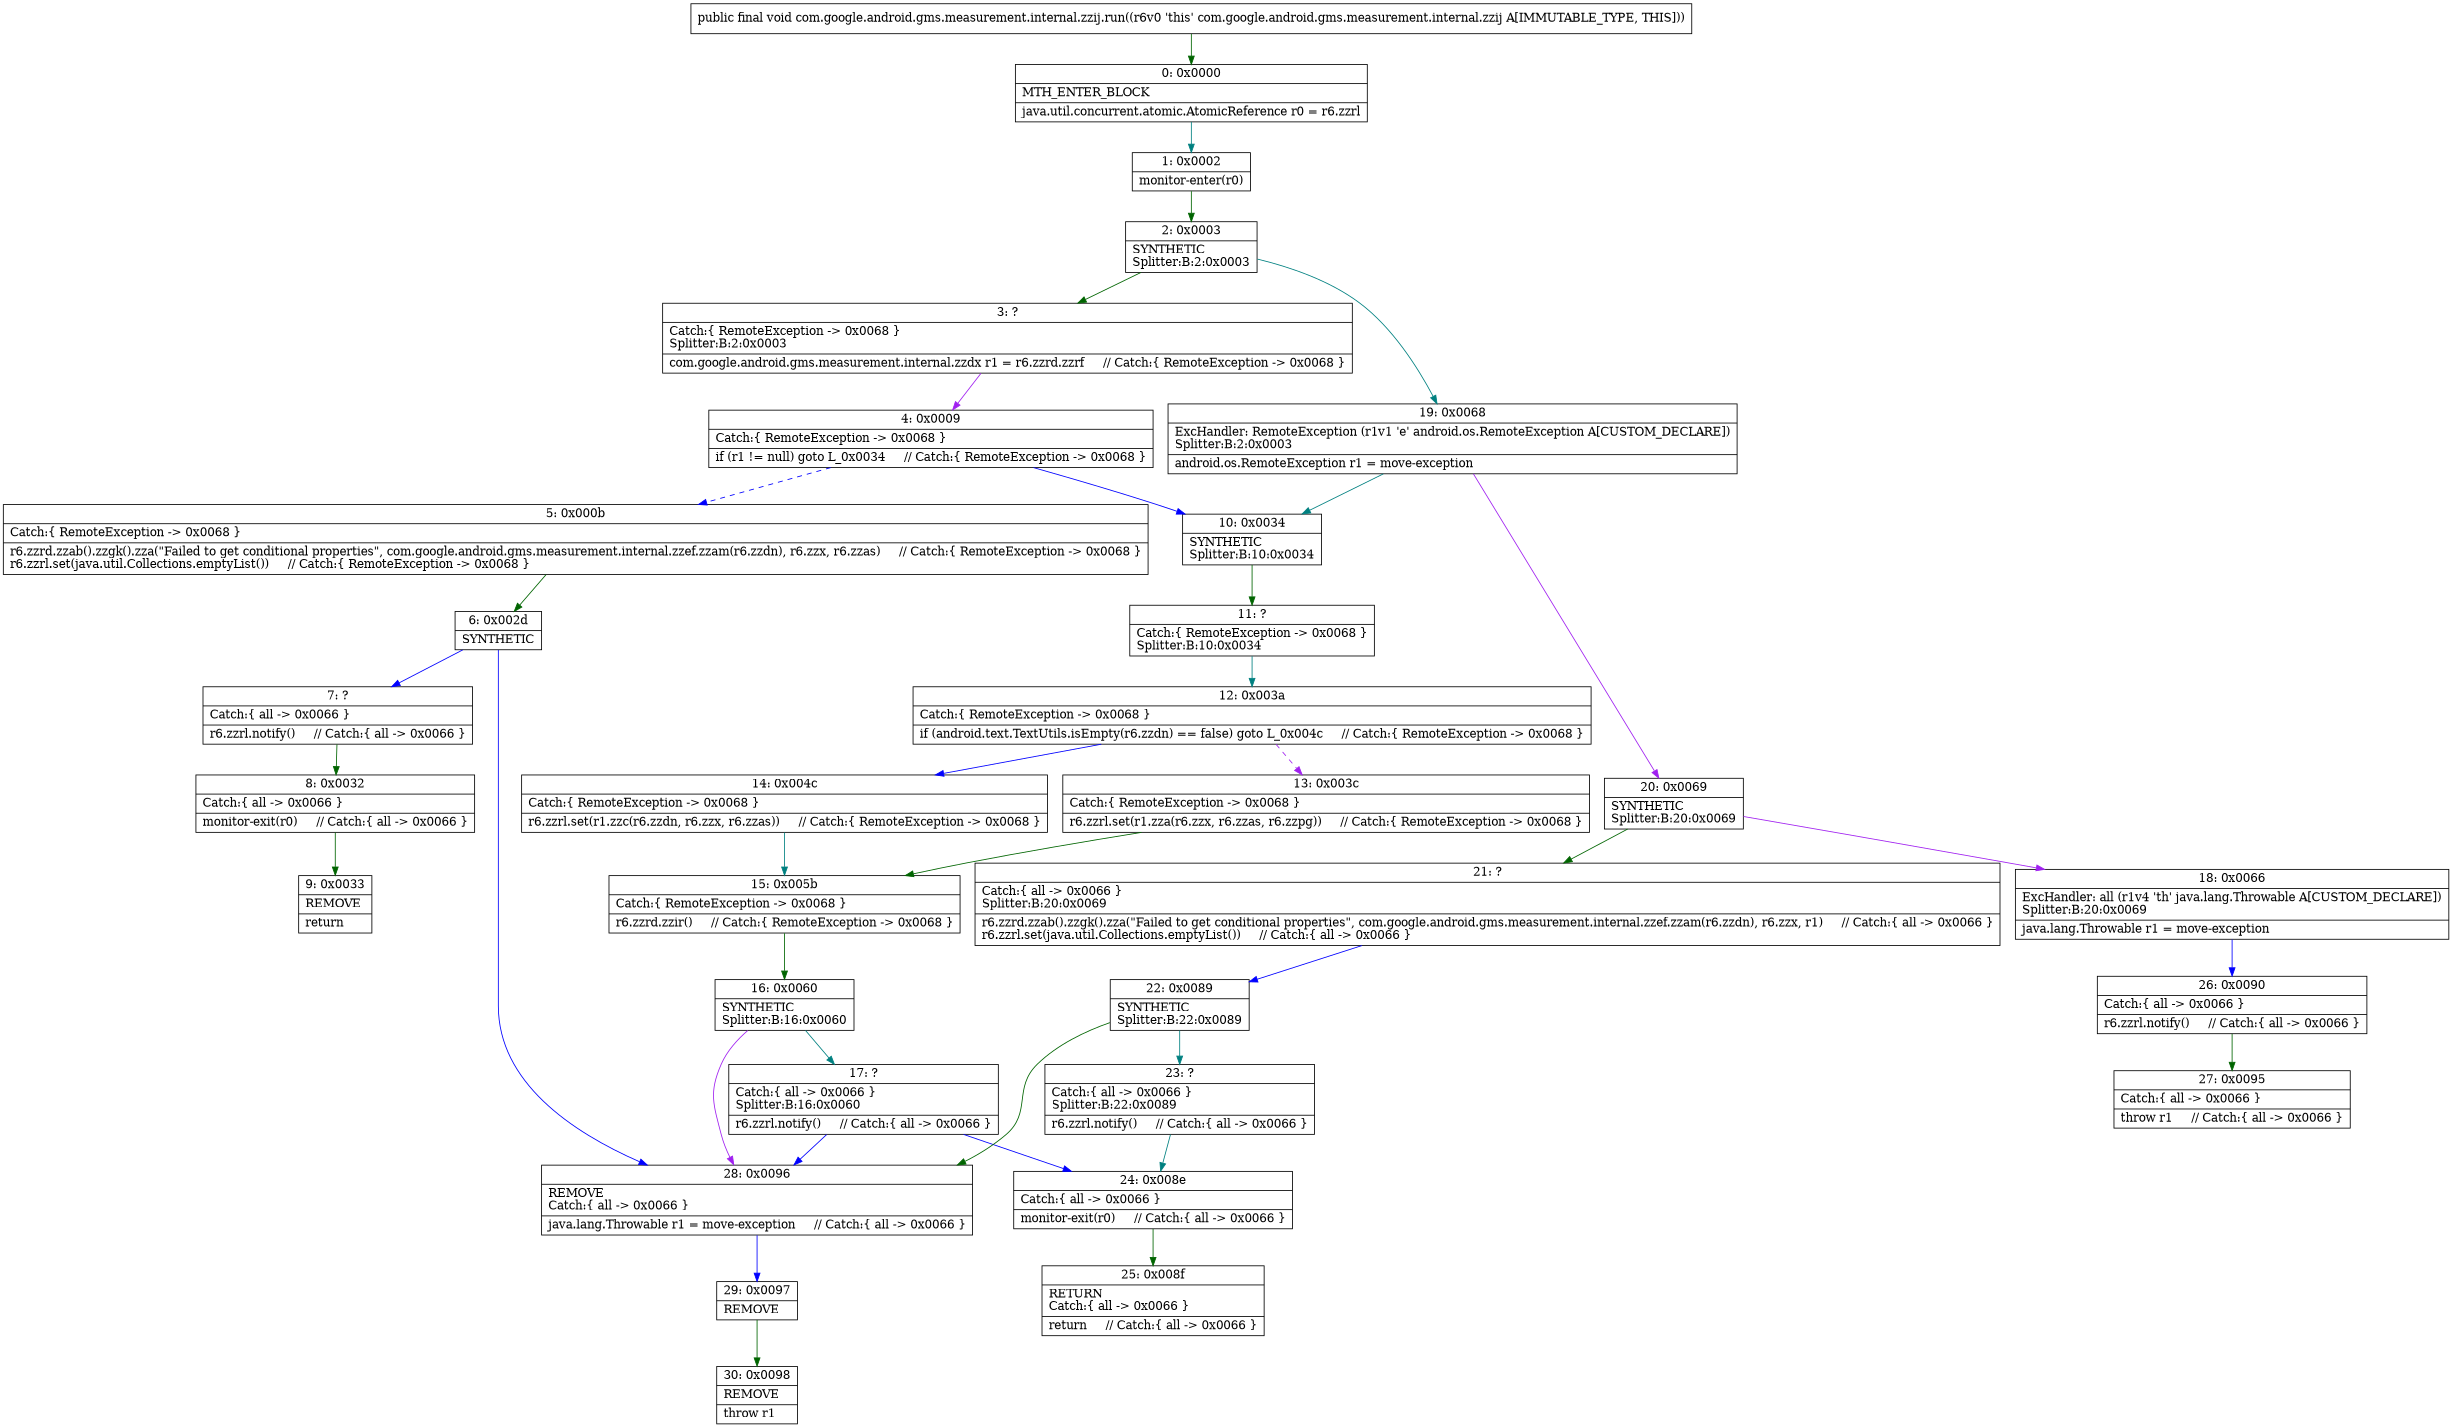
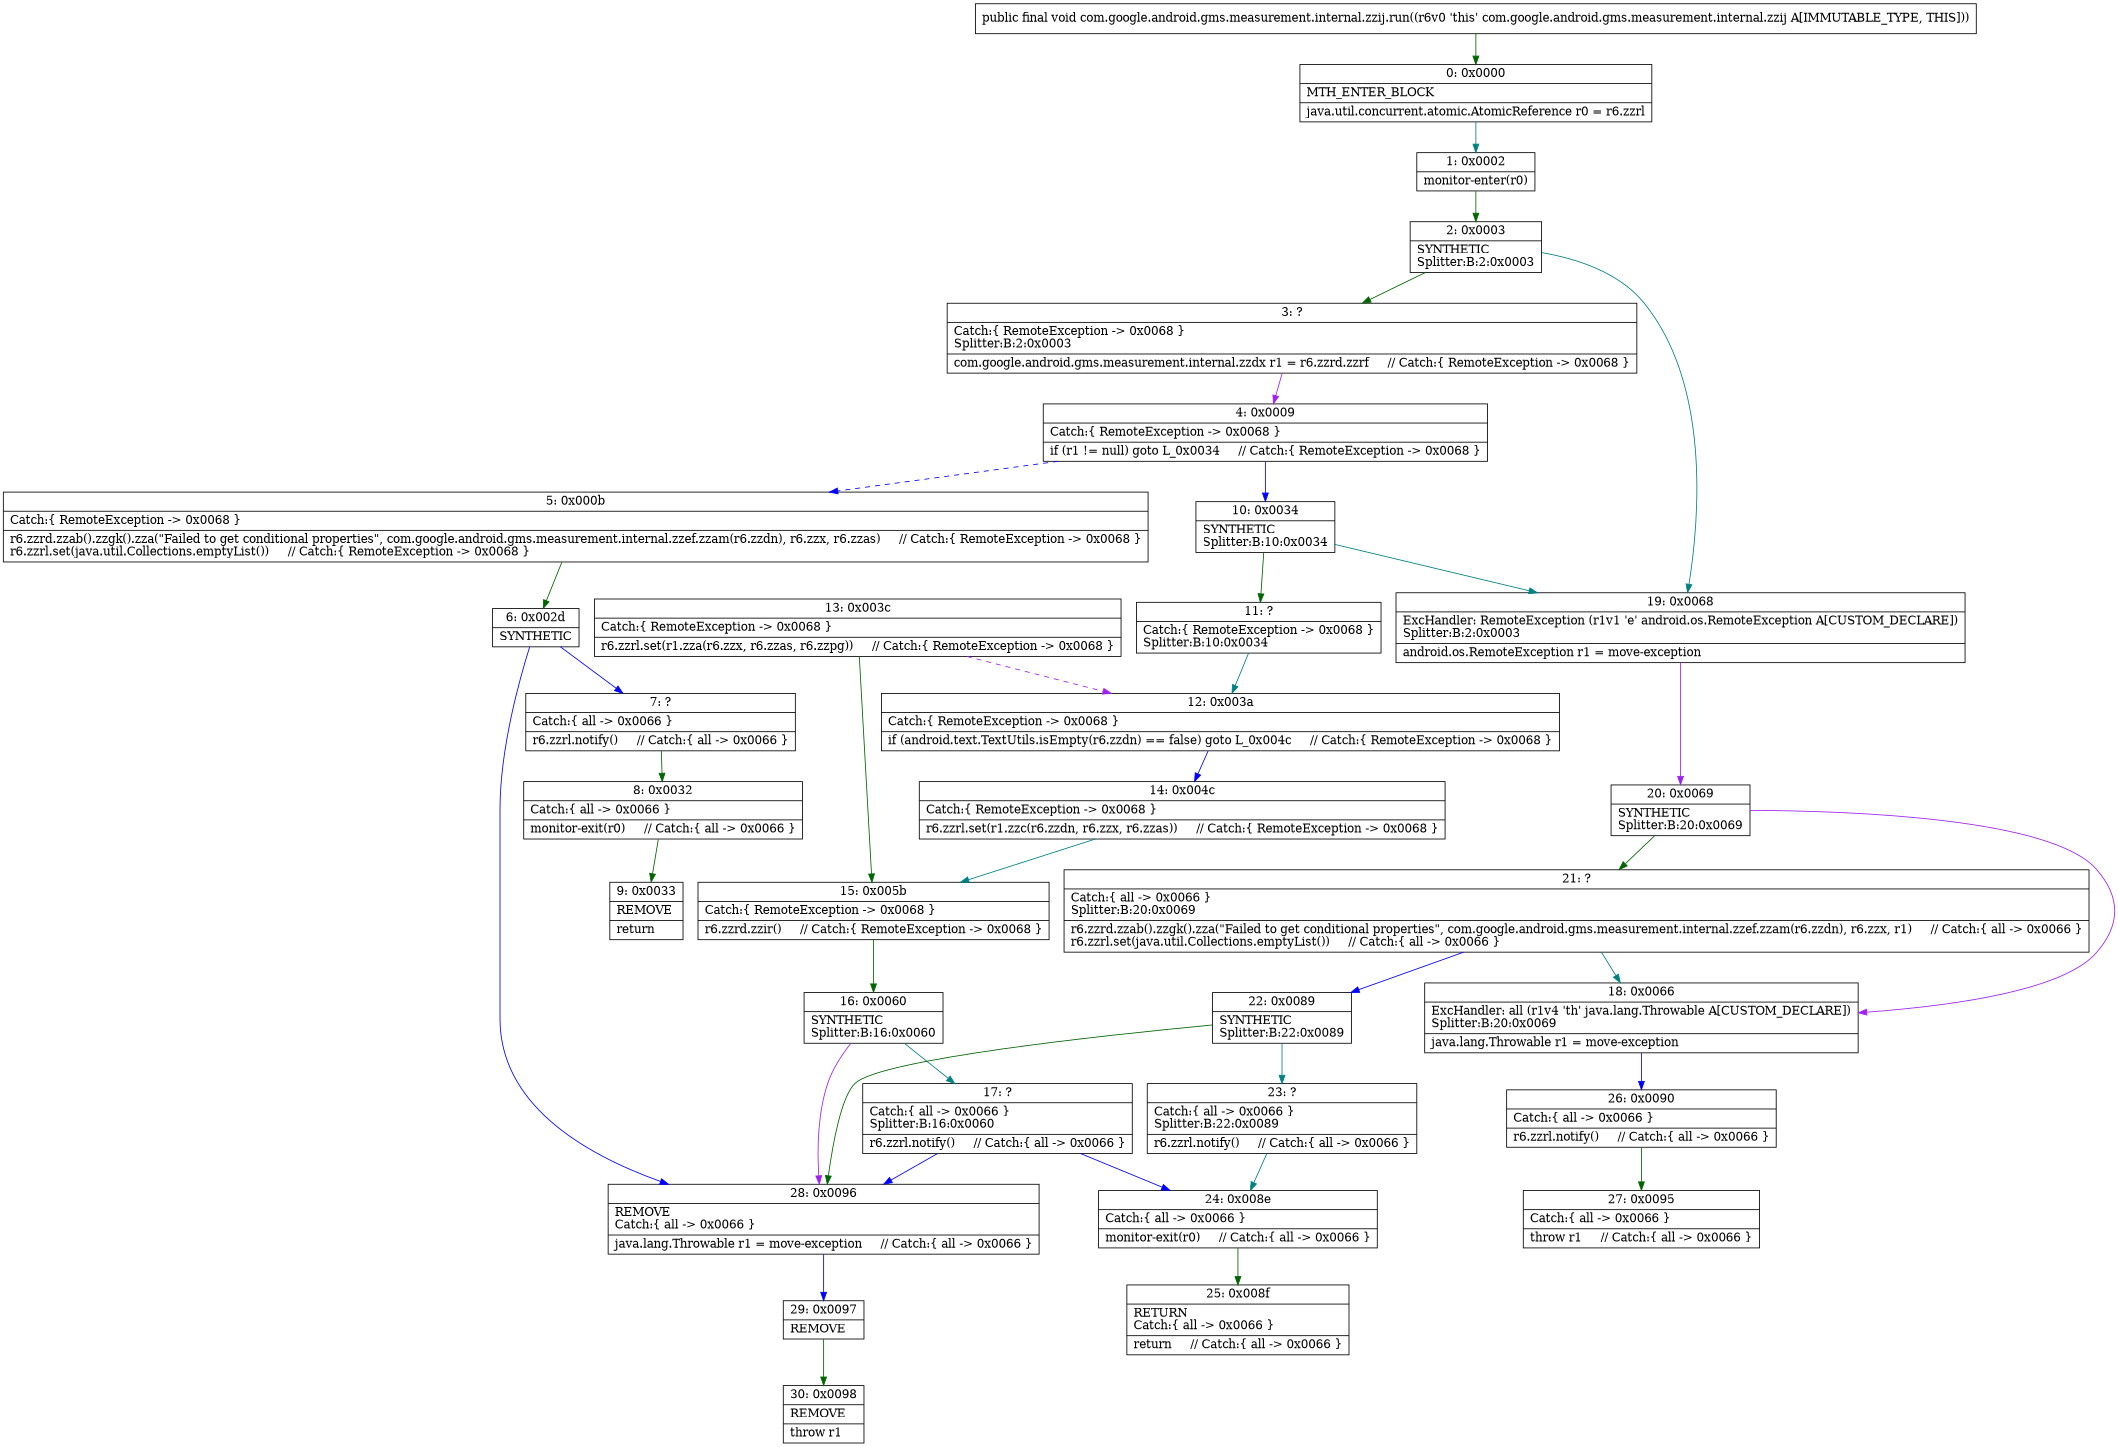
edge "19: 0x0068" -> "10: 0x0034": reversed
edge "12: 0x003a" -> "13: 0x003c": reversed
edge "21: ?" -> "18: 0x0066": added
